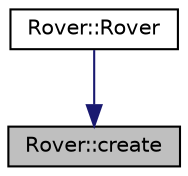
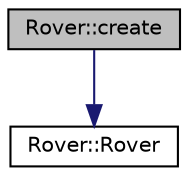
edge "Rover::Rover" -> "Rover::create": reversed
